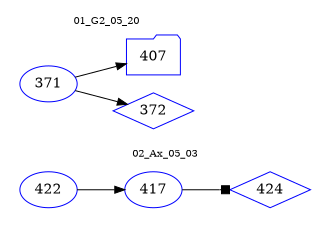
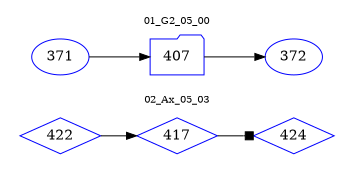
cluster "01_G2_05_20": label "01_G2_05_20" -> "01_G2_05_00"
edge "371" -> "372": now "407" -> "372"
node "372": shape diamond -> ellipse
node "422": shape ellipse -> diamond
node "417": shape ellipse -> diamond
